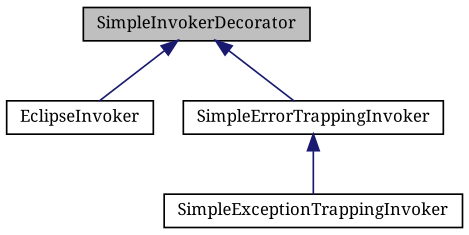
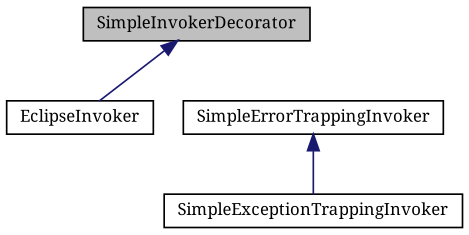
edge "SimpleErrorTrappingInvoker" -> "SimpleInvokerDecorator": removed
